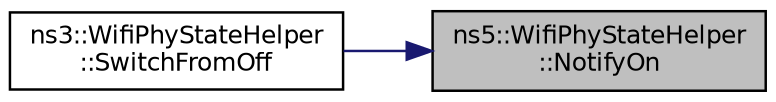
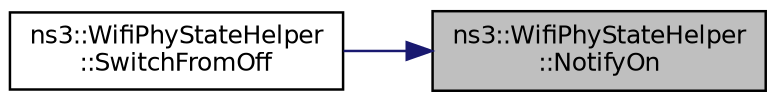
node "ns5::WifiPhyStateHelper ::NotifyOn": label "ns5::WifiPhyStateHelper ::NotifyOn" -> "ns3::WifiPhyStateHelper ::NotifyOn"
